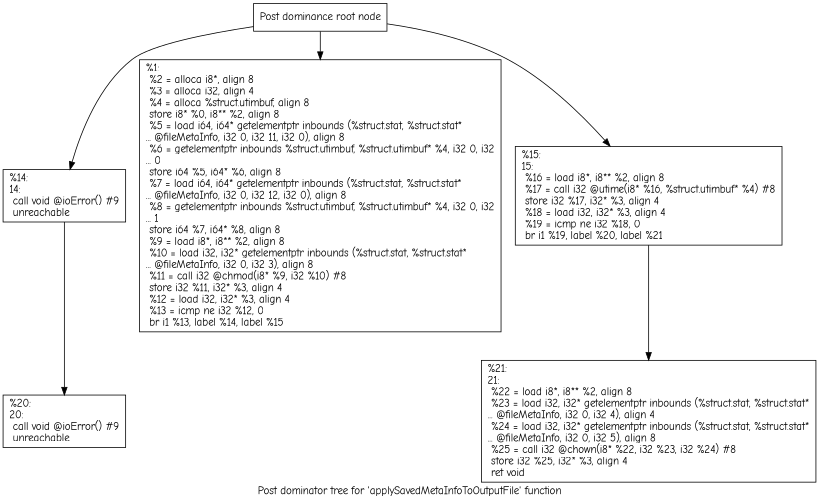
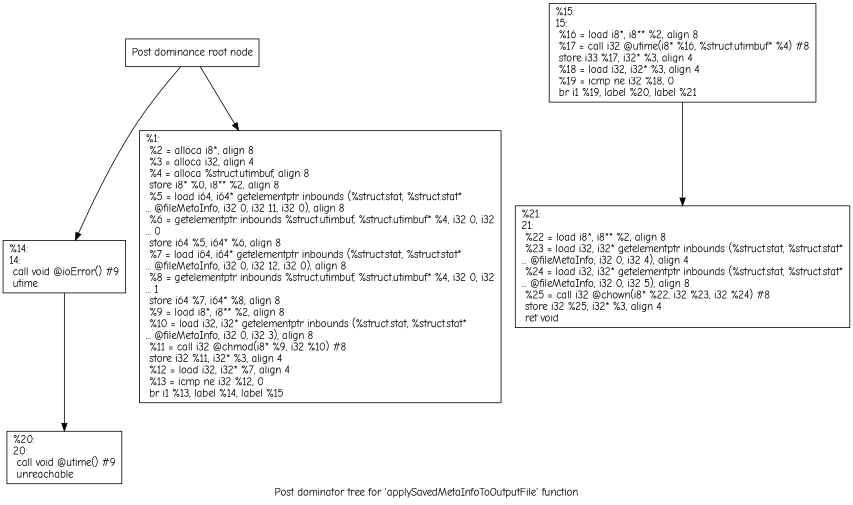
edge "Post dominance root node" -> "%15:": removed
node "%15:": text "store i32 %17, i32* %3, align 4" -> "store i33 %17, i32* %3, align 4"
node "%14:": text "unreachable" -> "utime"
node "%1:": text "%12 = load i32, i32* %3, align 4" -> "%12 = load i32, i32* %7, align 4"
node "%20:": text "call void @ioError() #9" -> "call void @utime() #9"
